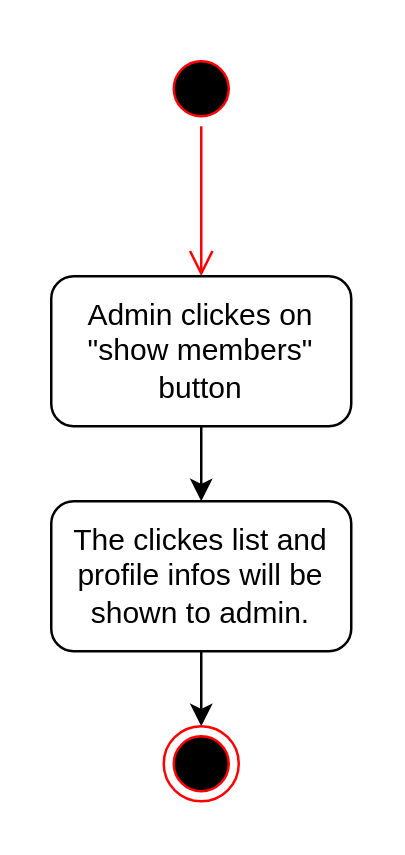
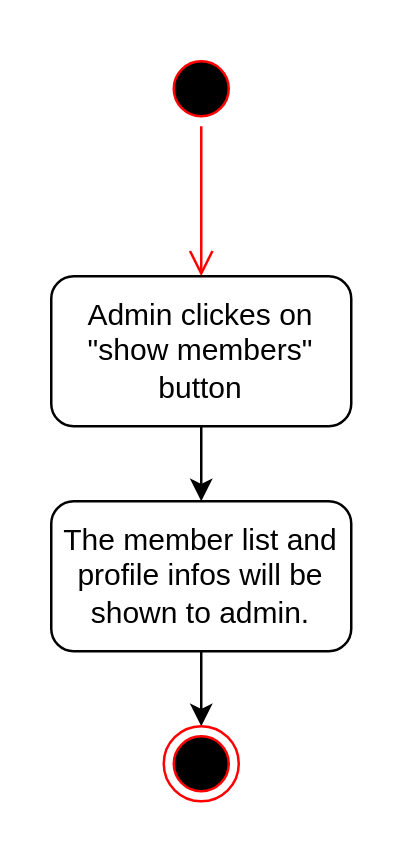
node "The clickes list and profile infos will be shown to admin.": label "The clickes list and profile infos will be shown to admin." -> "The member list and profile infos will be shown to admin."
